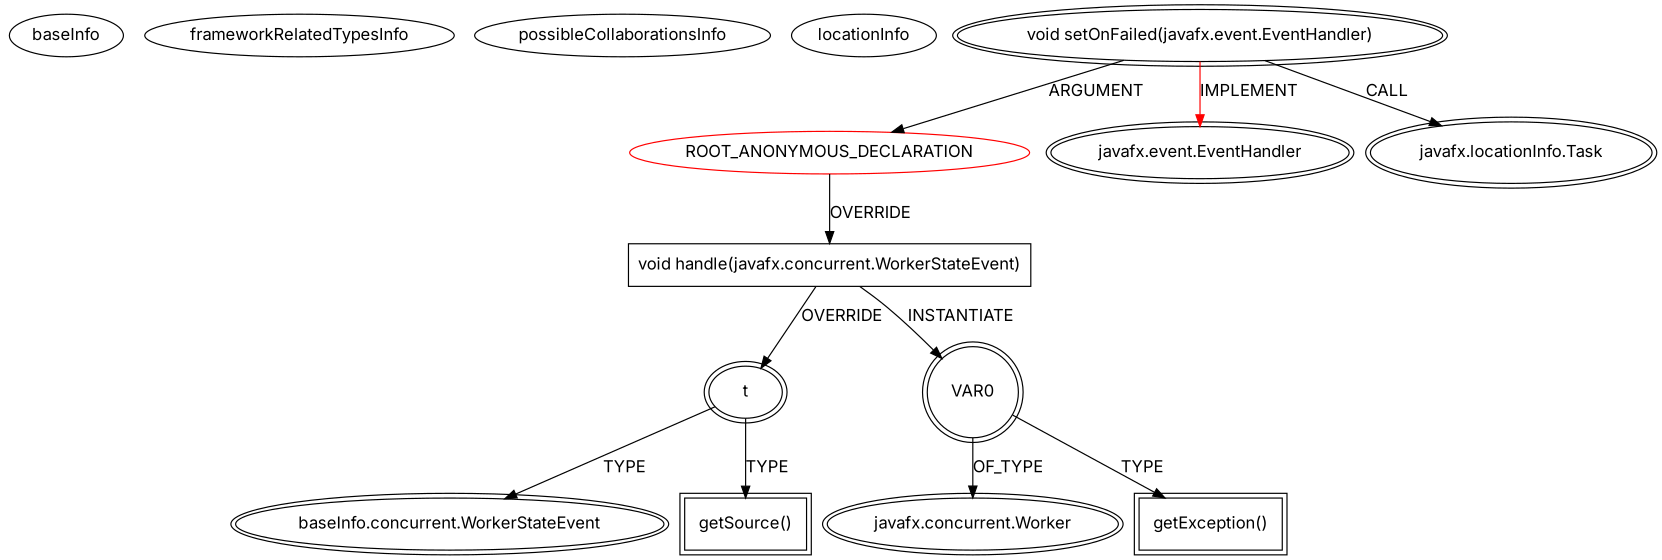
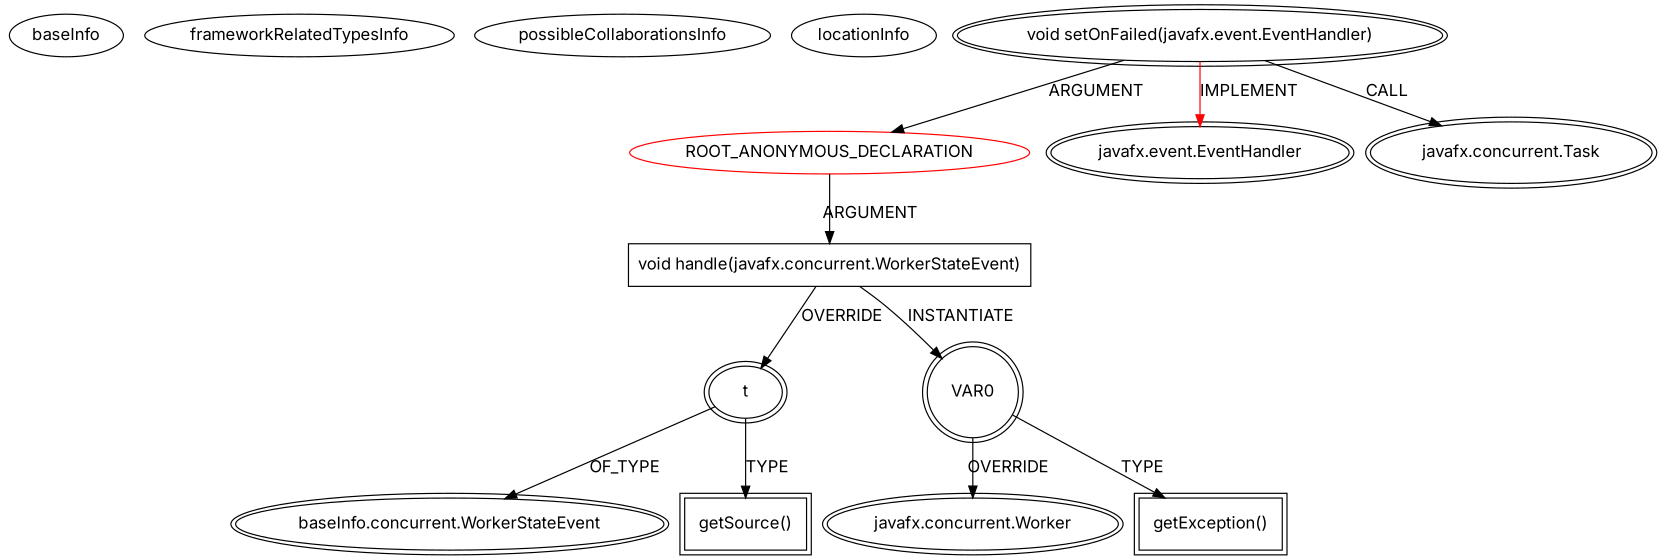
node "javafx.locationInfo.Task": label "javafx.locationInfo.Task" -> "javafx.concurrent.Task"
edge "ROOT_ANONYMOUS_DECLARATION" -> "void handle(javafx.concurrent.WorkerStateEvent)": label "OVERRIDE" -> "ARGUMENT"
edge "t" -> "baseInfo.concurrent.WorkerStateEvent": label "TYPE" -> "OF_TYPE"
edge "VAR0" -> "javafx.concurrent.Worker": label "OF_TYPE" -> "OVERRIDE"
